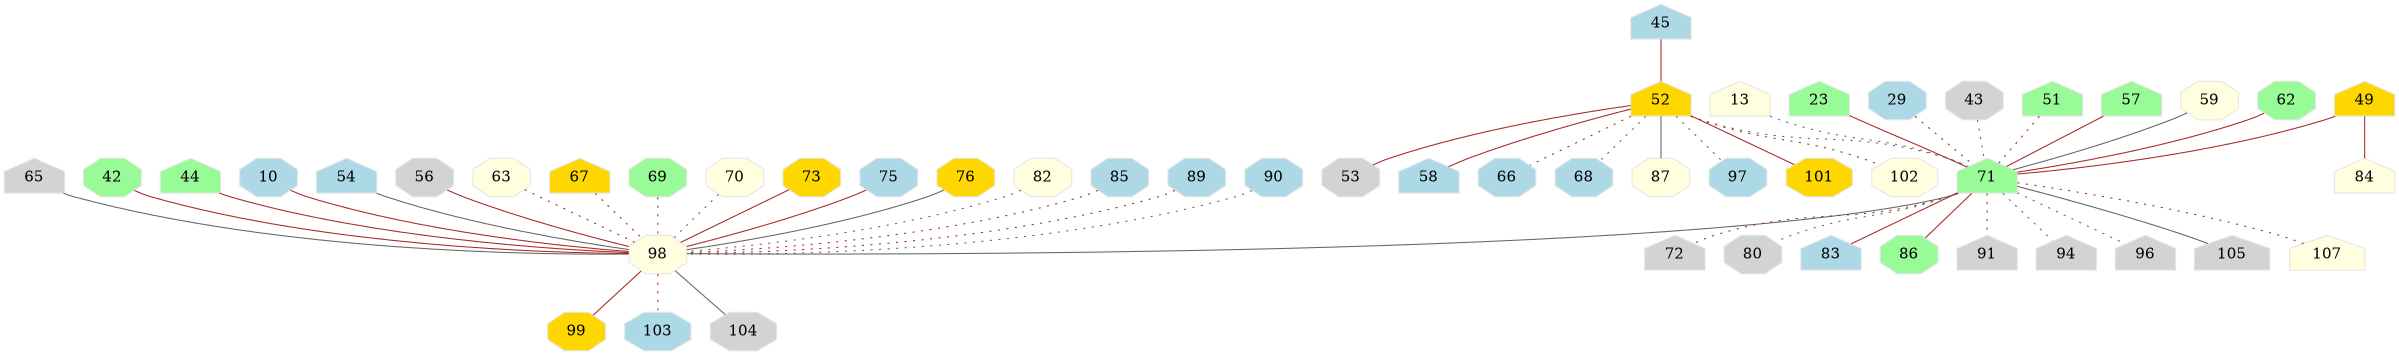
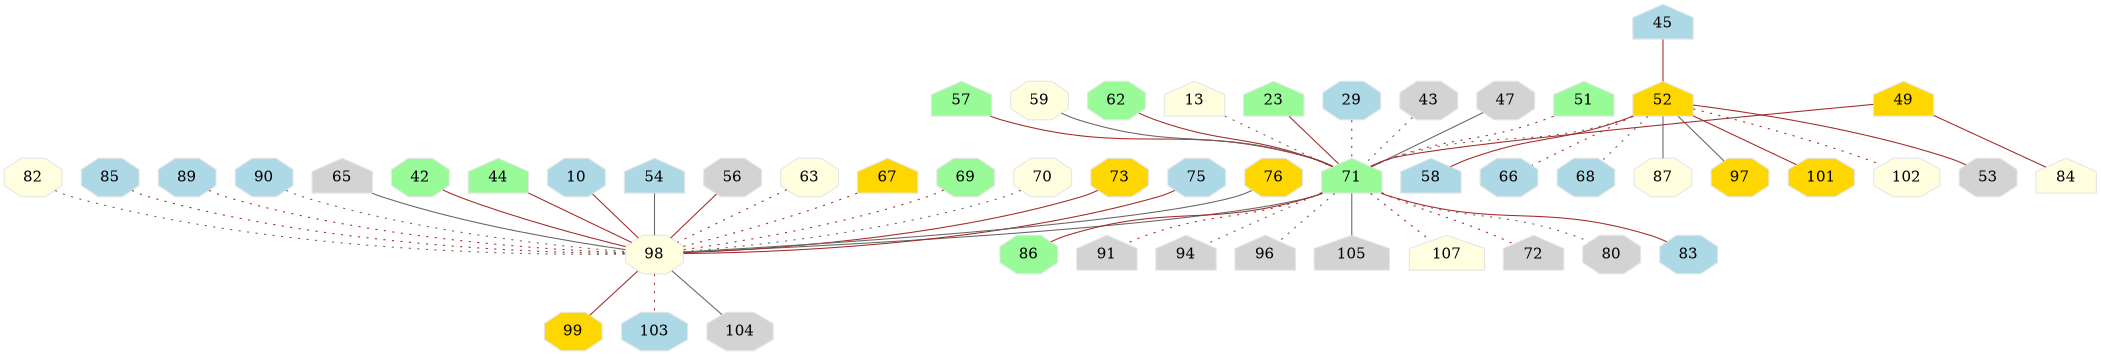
node "47": added
edge "52" -- "97": style dotted -> solid
node "97": fillcolor lightblue -> gold
node "83": shape house -> octagon
